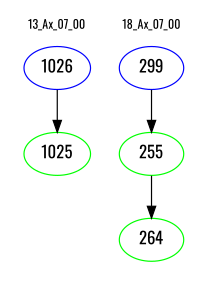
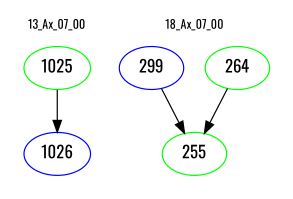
edge "1026" -> "1025": reversed
edge "255" -> "264": reversed
